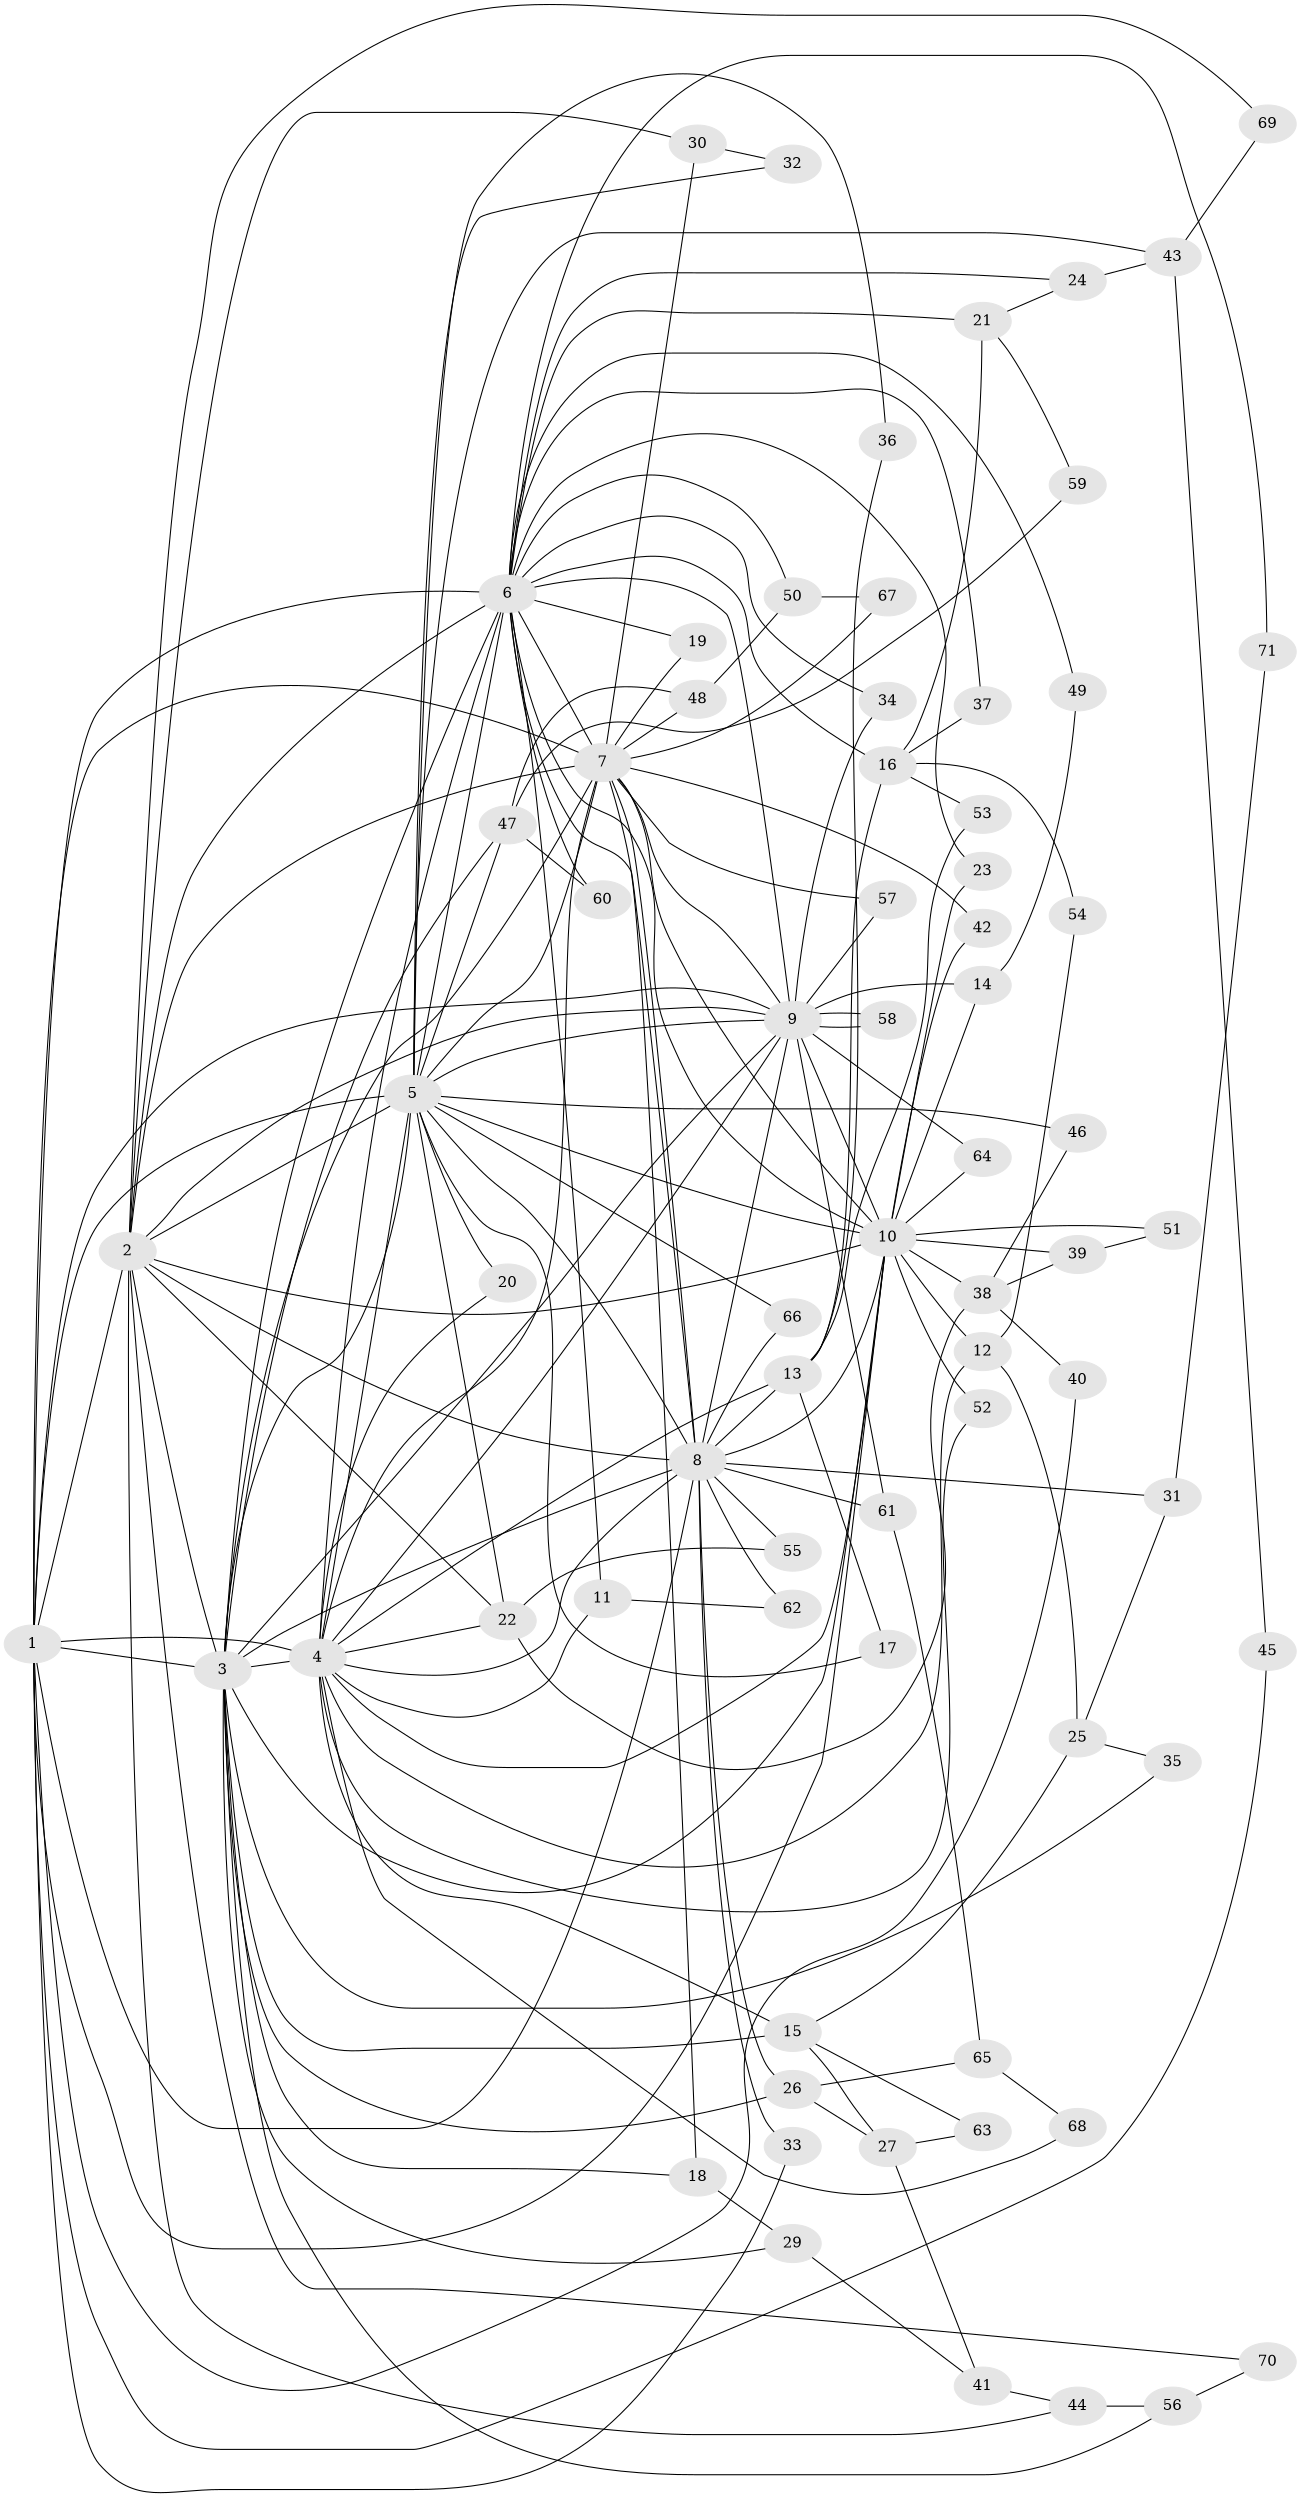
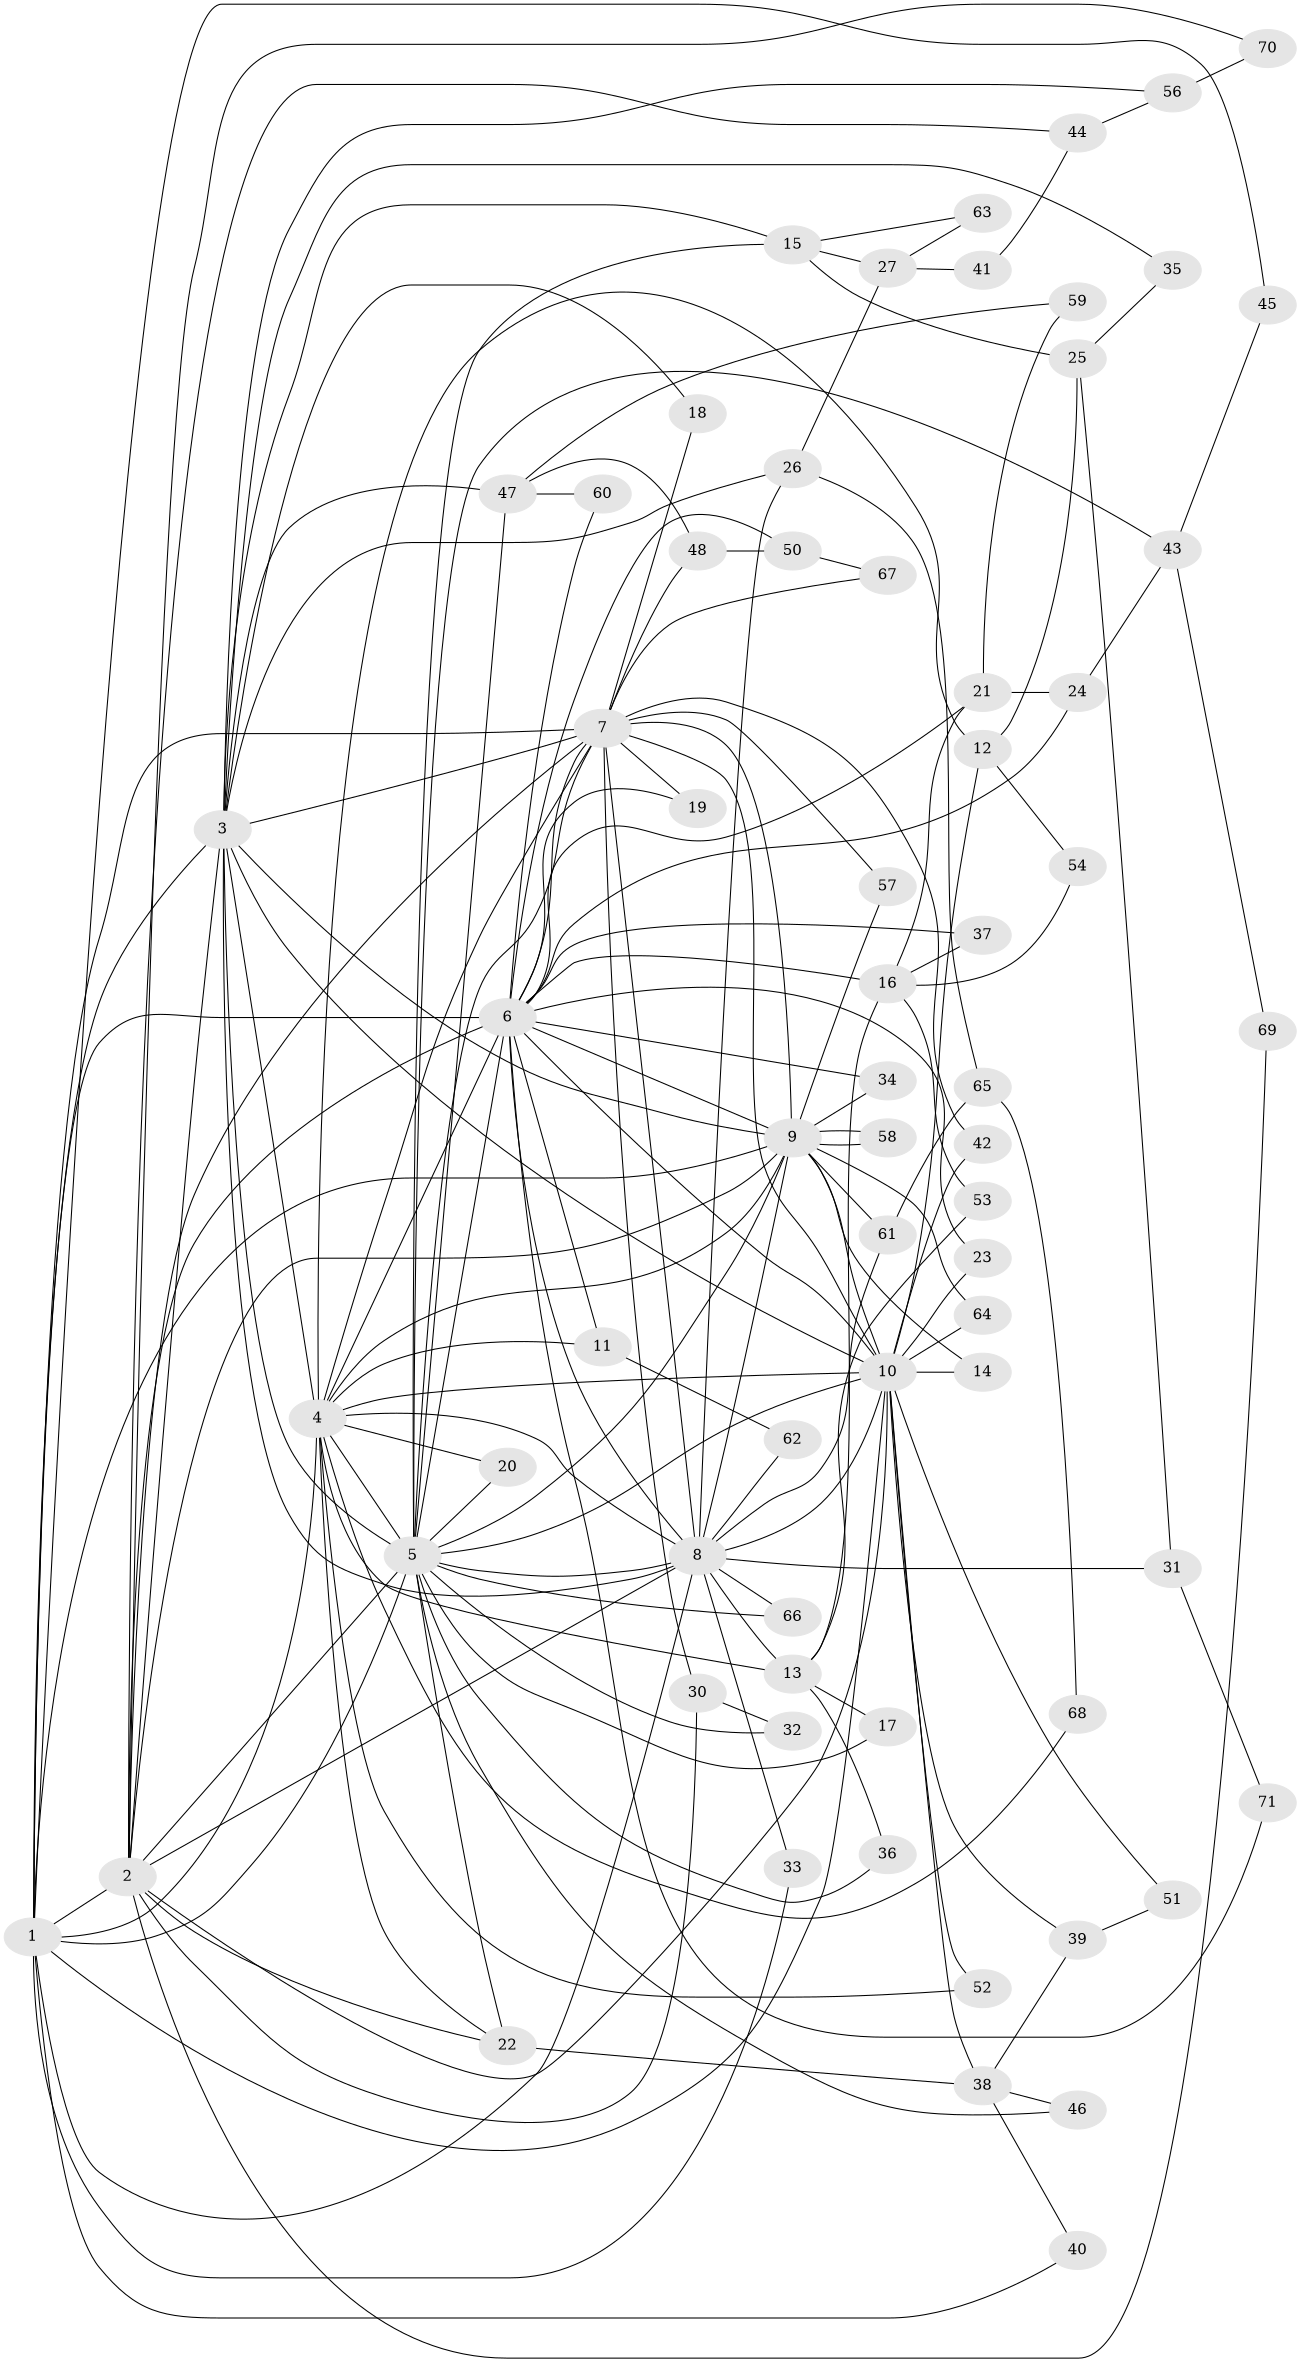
node "49": removed
edge "6" -- "3": removed
node "55": removed
edge "4" -- "15": now "5" -- "15"
node "29": removed
